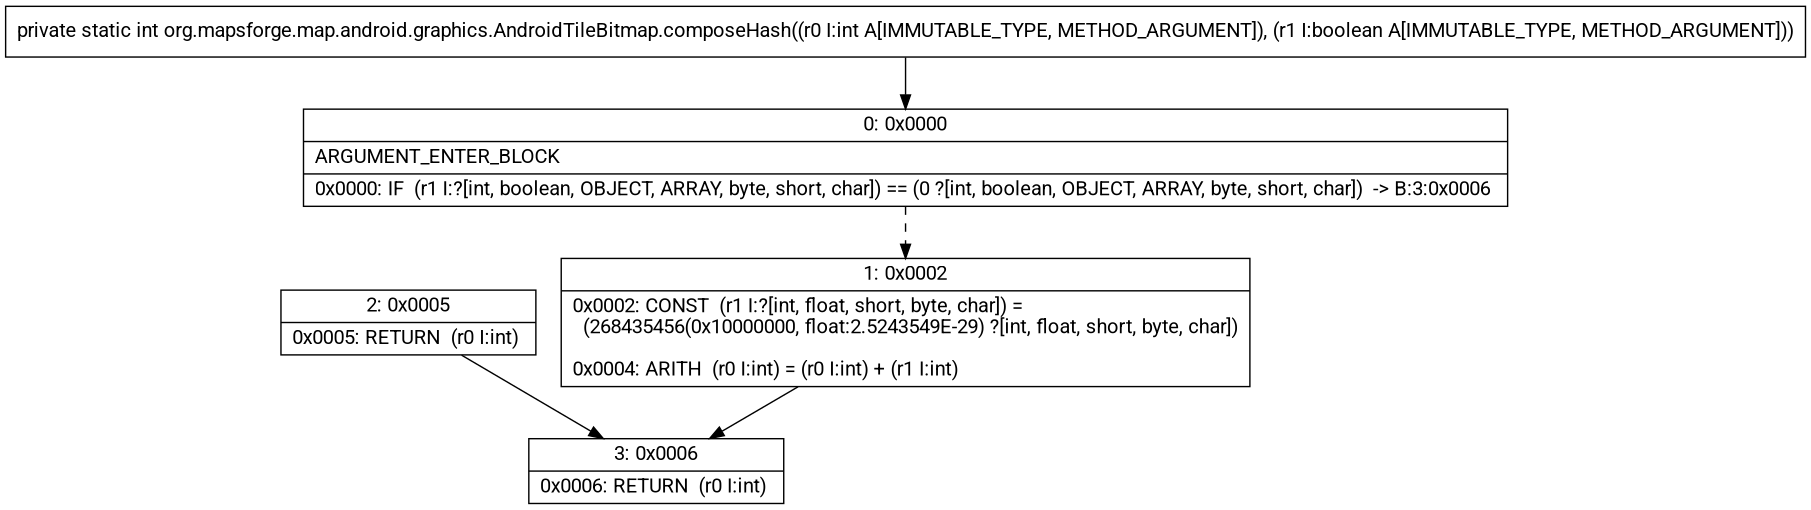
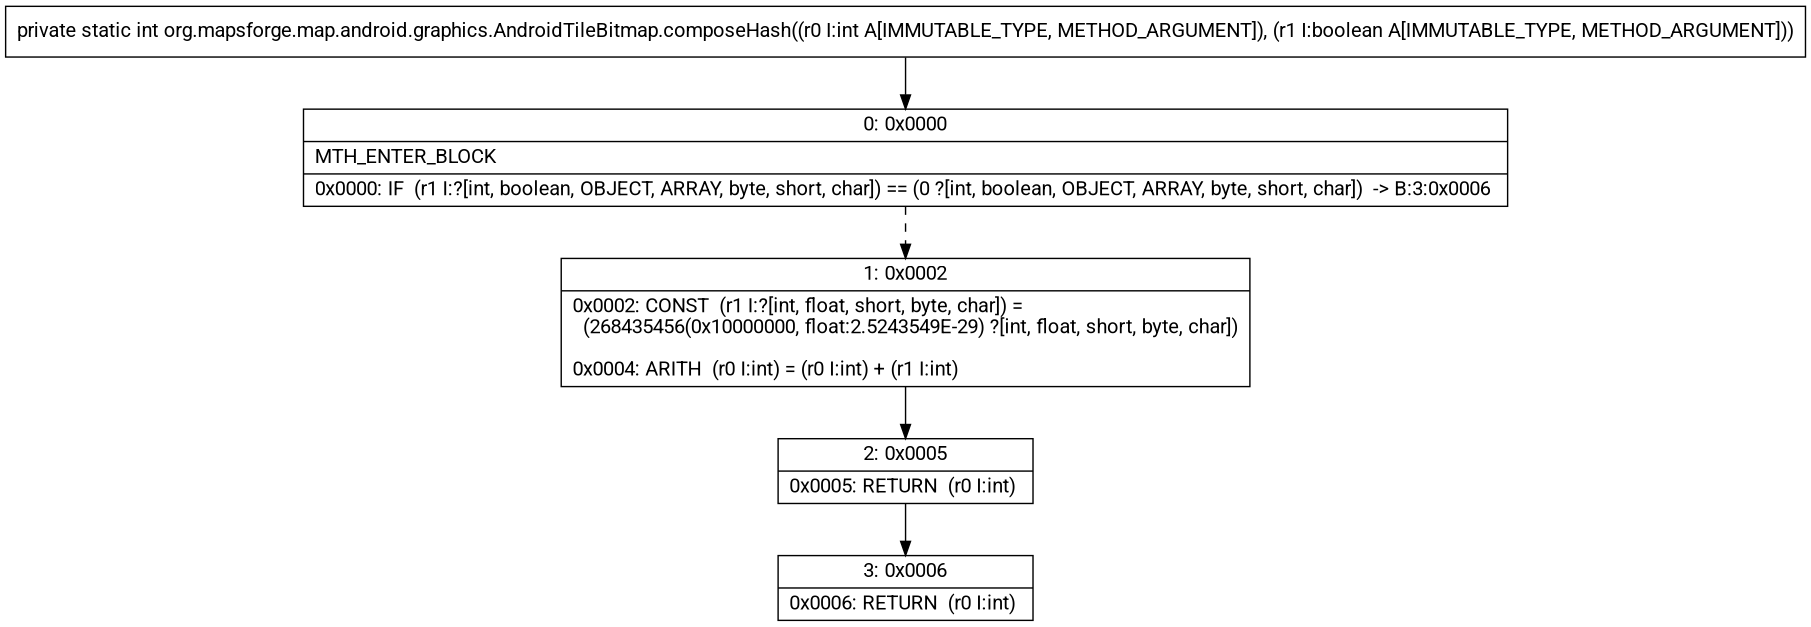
node "0: 0x0000": text "ARGUMENT_ENTER_BLOCK" -> "MTH_ENTER_BLOCK"
edge "1: 0x0002" -> "3: 0x0006": now "1: 0x0002" -> "2: 0x0005"
